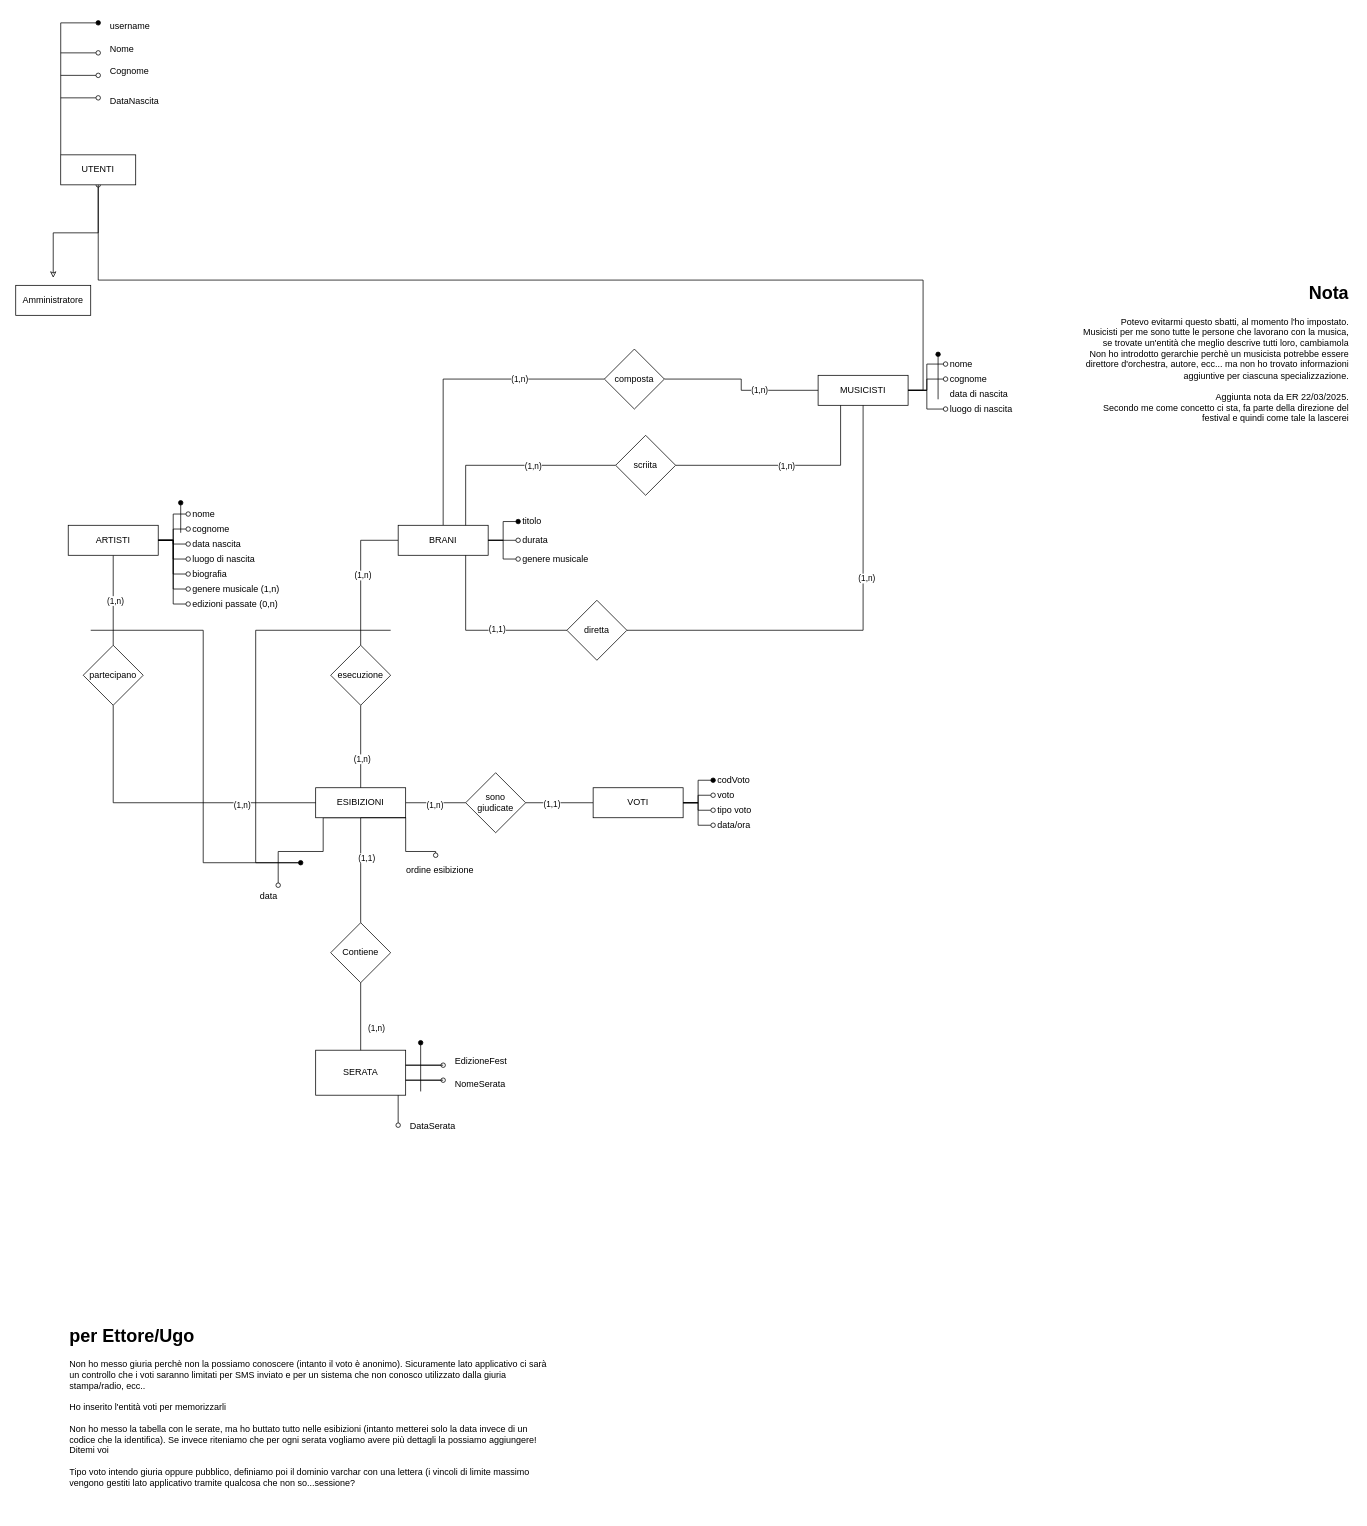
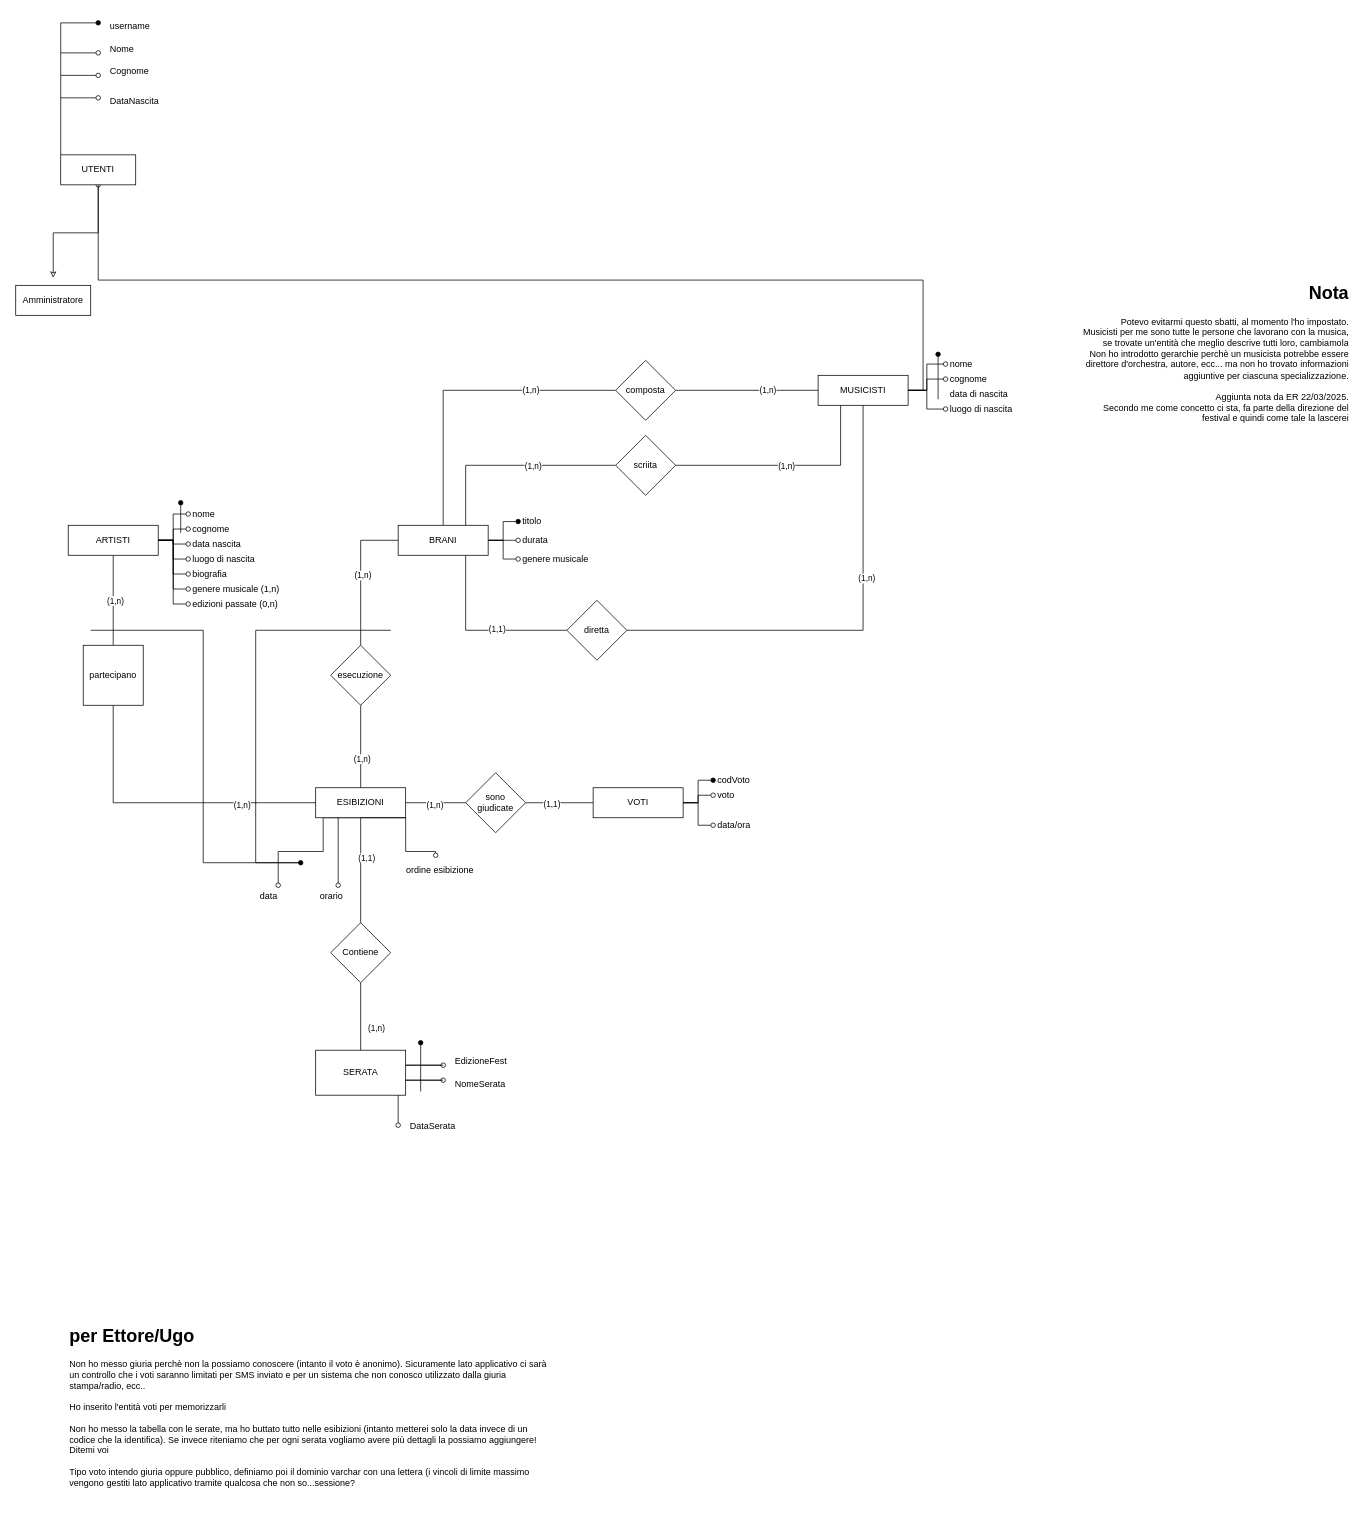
node "composta": moved (634, 379) -> (645, 390)
node "partecipano": shape diamond -> rectangle
edge "VOTI" -> "tipo voto": removed
node "tipo voto": removed
edge "ESIBIZIONI" -> "orario": added
node "orario": added
